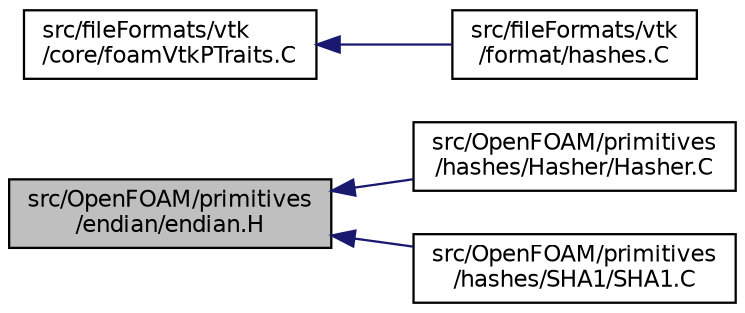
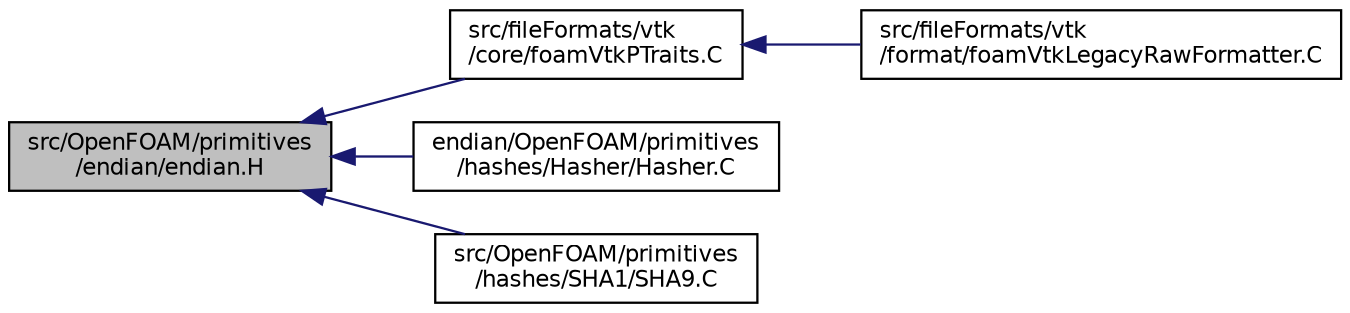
node "src/fileFormats/vtk /format/hashes.C": label "src/fileFormats/vtk /format/hashes.C" -> "src/fileFormats/vtk /format/foamVtkLegacyRawFormatter.C"
edge "src/fileFormats/vtk /core/foamVtkPTraits.C" -> "src/OpenFOAM/primitives /endian/endian.H": added
node "src/OpenFOAM/primitives /hashes/Hasher/Hasher.C": label "src/OpenFOAM/primitives /hashes/Hasher/Hasher.C" -> "endian/OpenFOAM/primitives /hashes/Hasher/Hasher.C"
node "src/OpenFOAM/primitives /hashes/SHA1/SHA1.C": label "src/OpenFOAM/primitives /hashes/SHA1/SHA1.C" -> "src/OpenFOAM/primitives /hashes/SHA1/SHA9.C"
